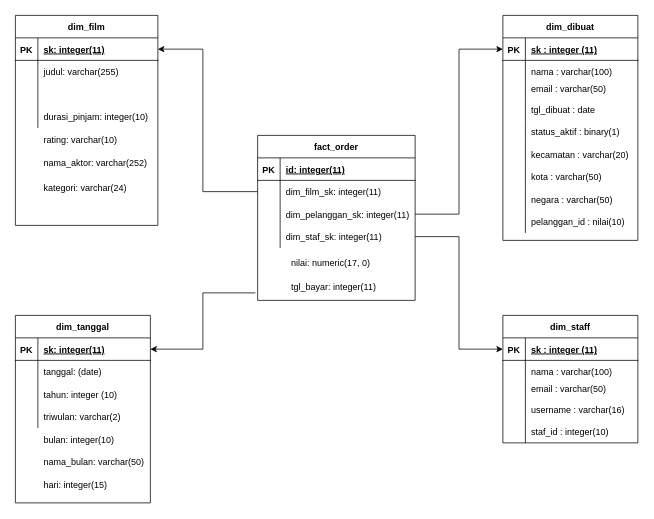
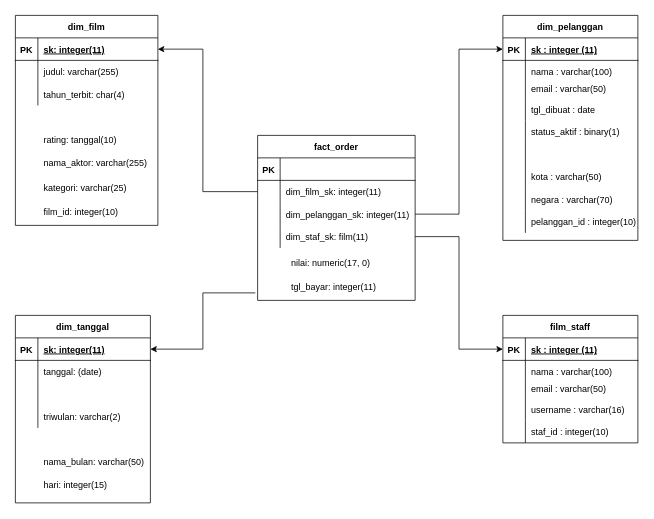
node "dim_dibuat": label "dim_dibuat" -> "dim_pelanggan"
node "tahun_terbit: char(4)": added
node "durasi_pinjam: integer(10)": removed
node "rating: varchar(10)": label "rating: varchar(10)" -> "rating: tanggal(10)"
node "kecamatan : varchar(20)": removed
node "nama_aktor: varchar(252)": label "nama_aktor: varchar(252)" -> "nama_aktor: varchar(255)"
node "id: integer(11)": removed
node "kategori: varchar(24)": label "kategori: varchar(24)" -> "kategori: varchar(25)"
node "negara : varchar(50)": label "negara : varchar(50)" -> "negara : varchar(70)"
node "film_id: integer(10)": added
node "pelanggan_id : nilai(10)": label "pelanggan_id : nilai(10)" -> "pelanggan_id : integer(10)"
node "dim_staf_sk: integer(11)": label "dim_staf_sk: integer(11)" -> "dim_staf_sk: film(11)"
node "dim_staff": label "dim_staff" -> "film_staff"
node "tahun: integer (10)": removed
node "bulan: integer(10)": removed
